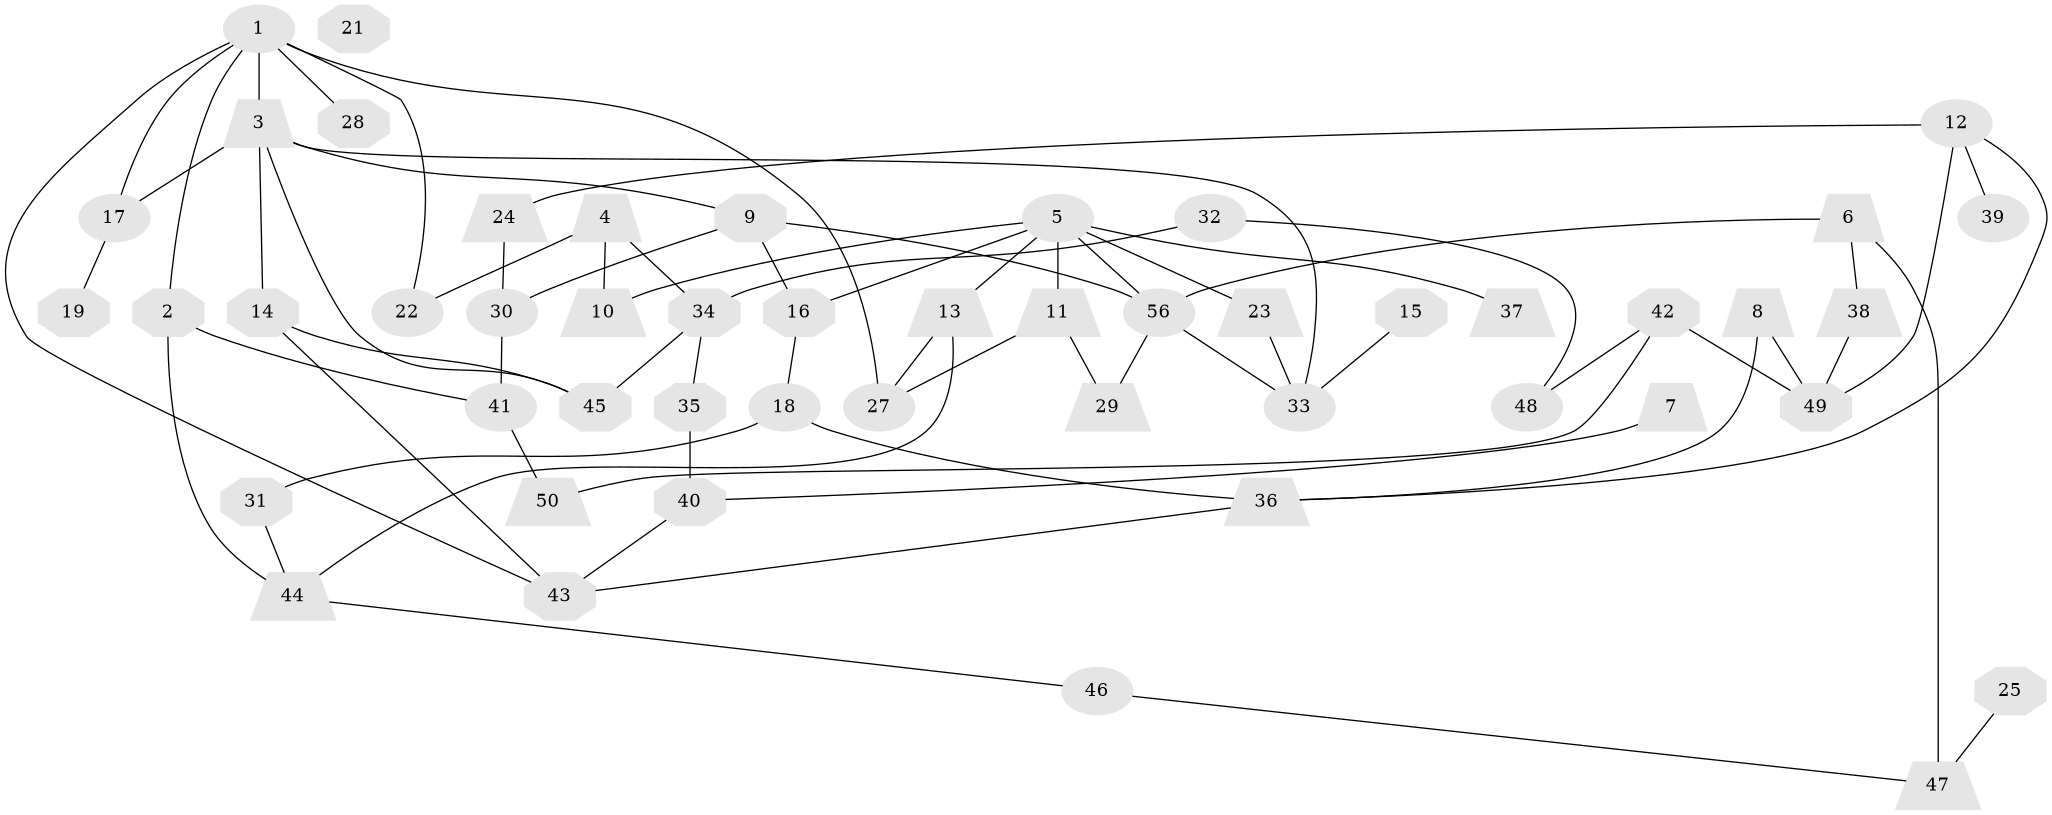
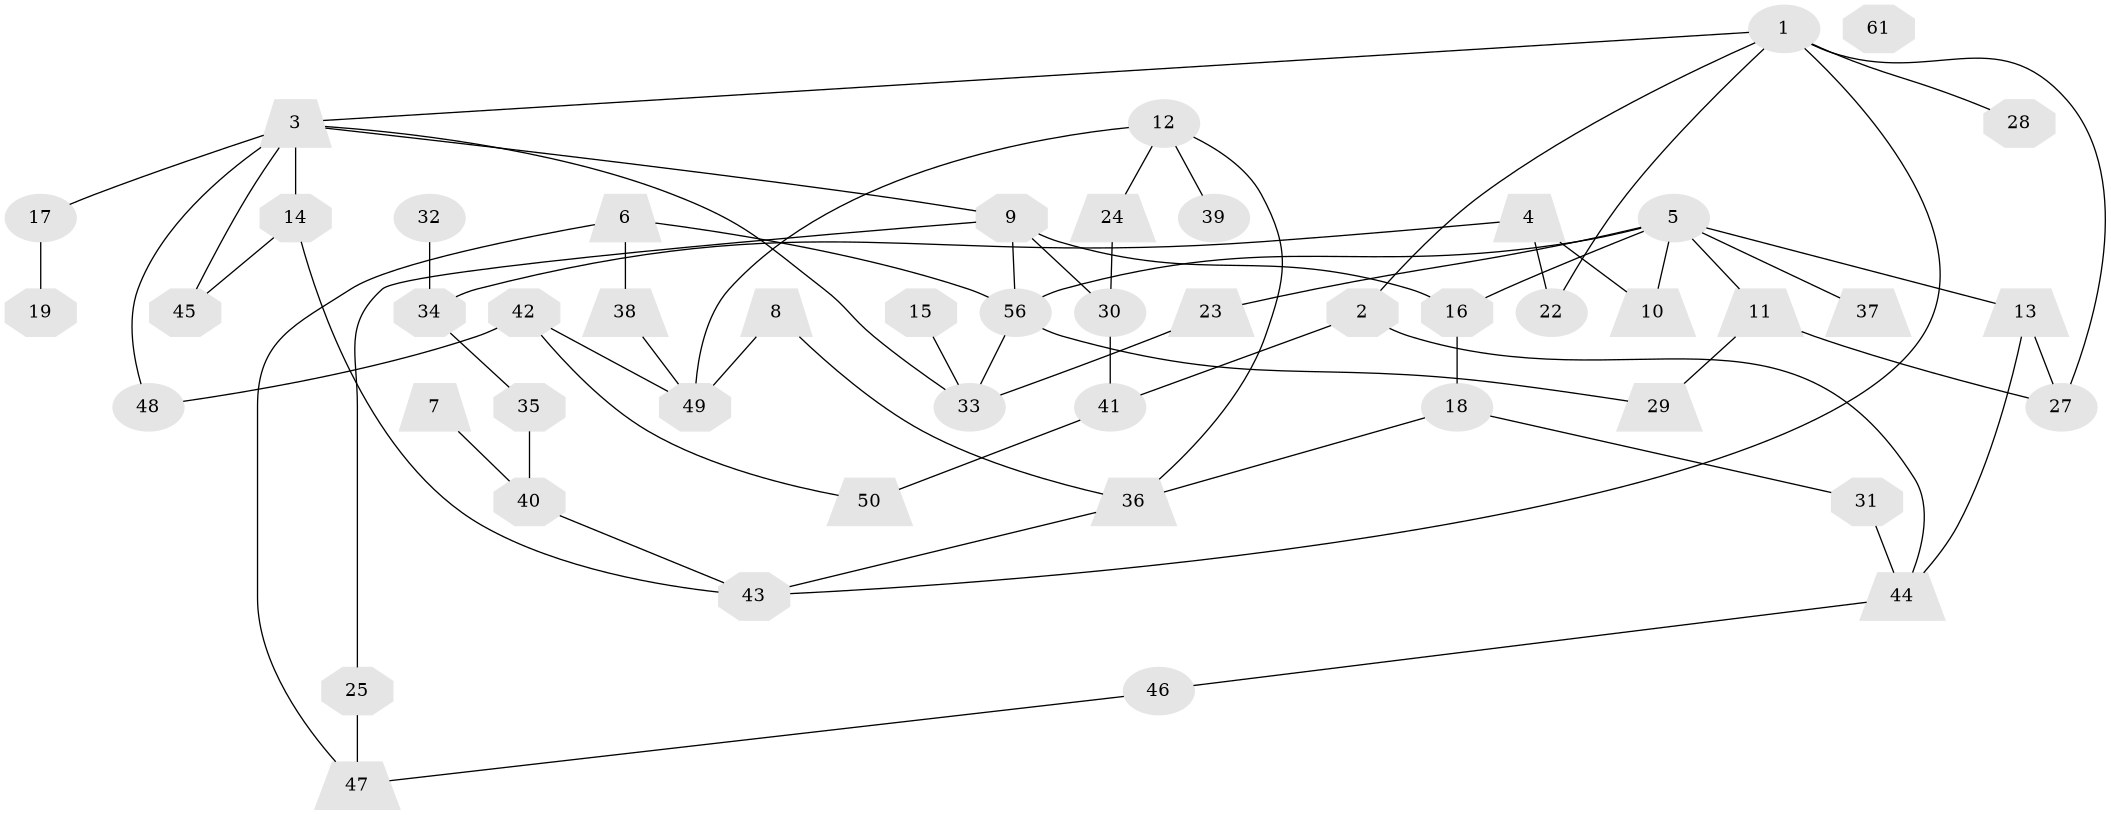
node "21": label "21" -> "61"
edge "1" -- "17": removed
edge "32" -- "48": now "3" -- "48"
edge "9" -- "25": added
edge "34" -- "45": removed
